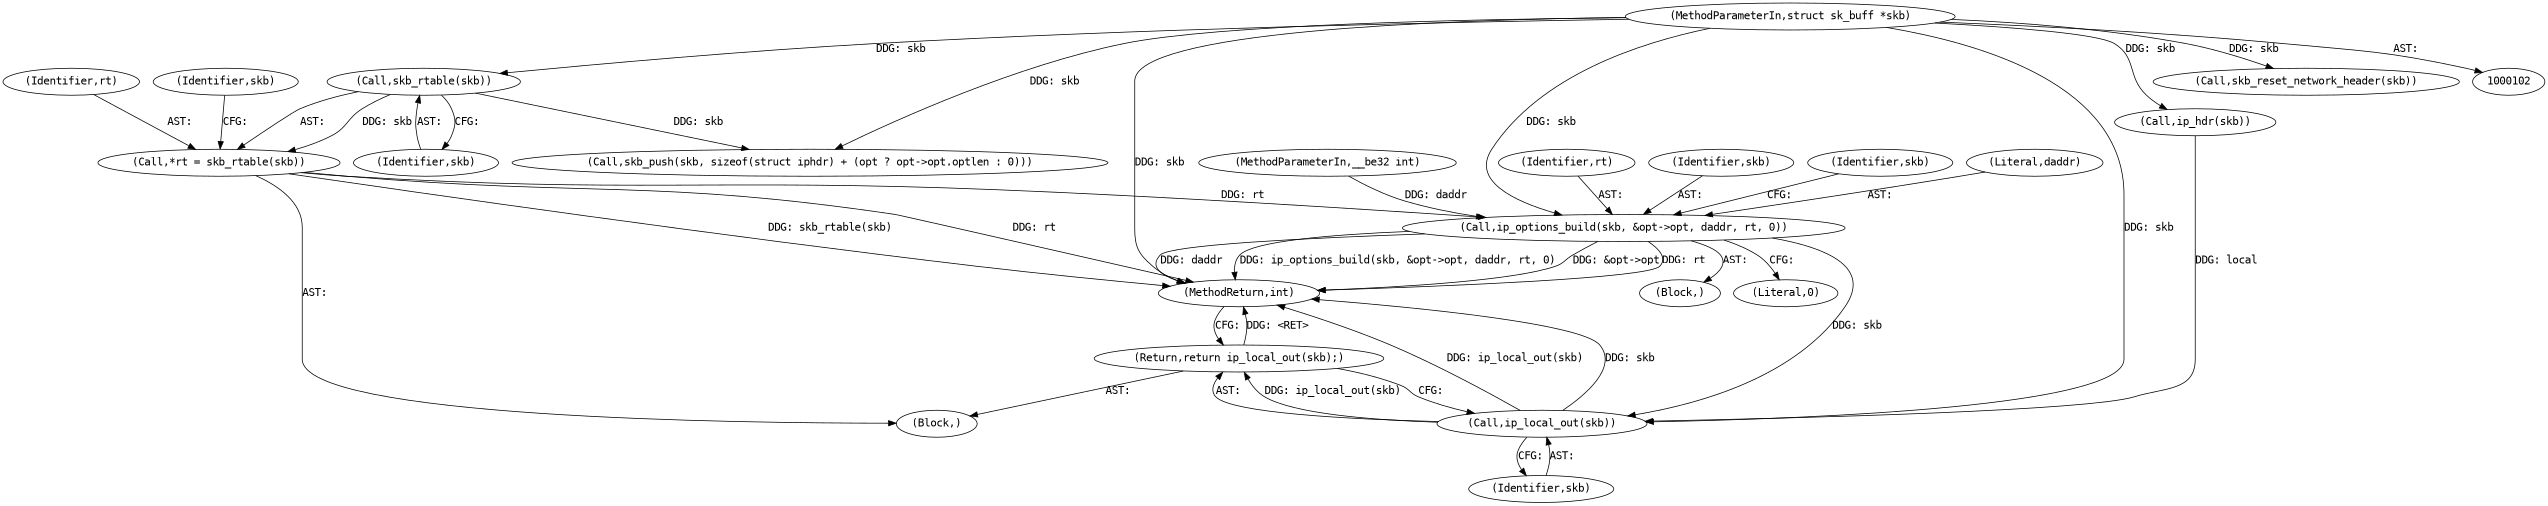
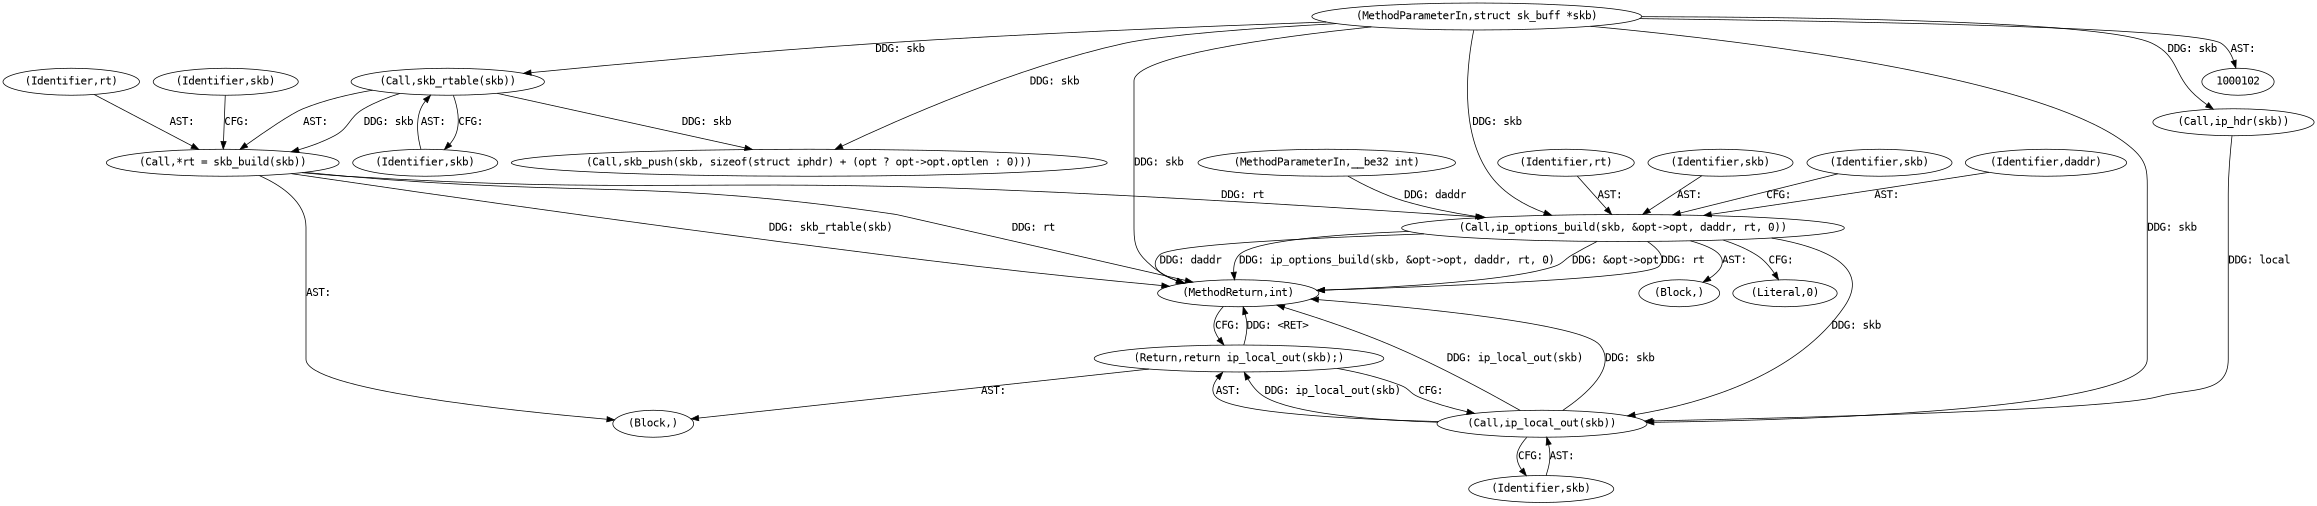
node "(Call,skb_reset_network_header(skb))": removed
node "(Call,*rt = skb_rtable(skb))": label "(Call,*rt = skb_rtable(skb))" -> "(Call,*rt = skb_build(skb))"
node "(Literal,daddr)": label "(Literal,daddr)" -> "(Identifier,daddr)"
